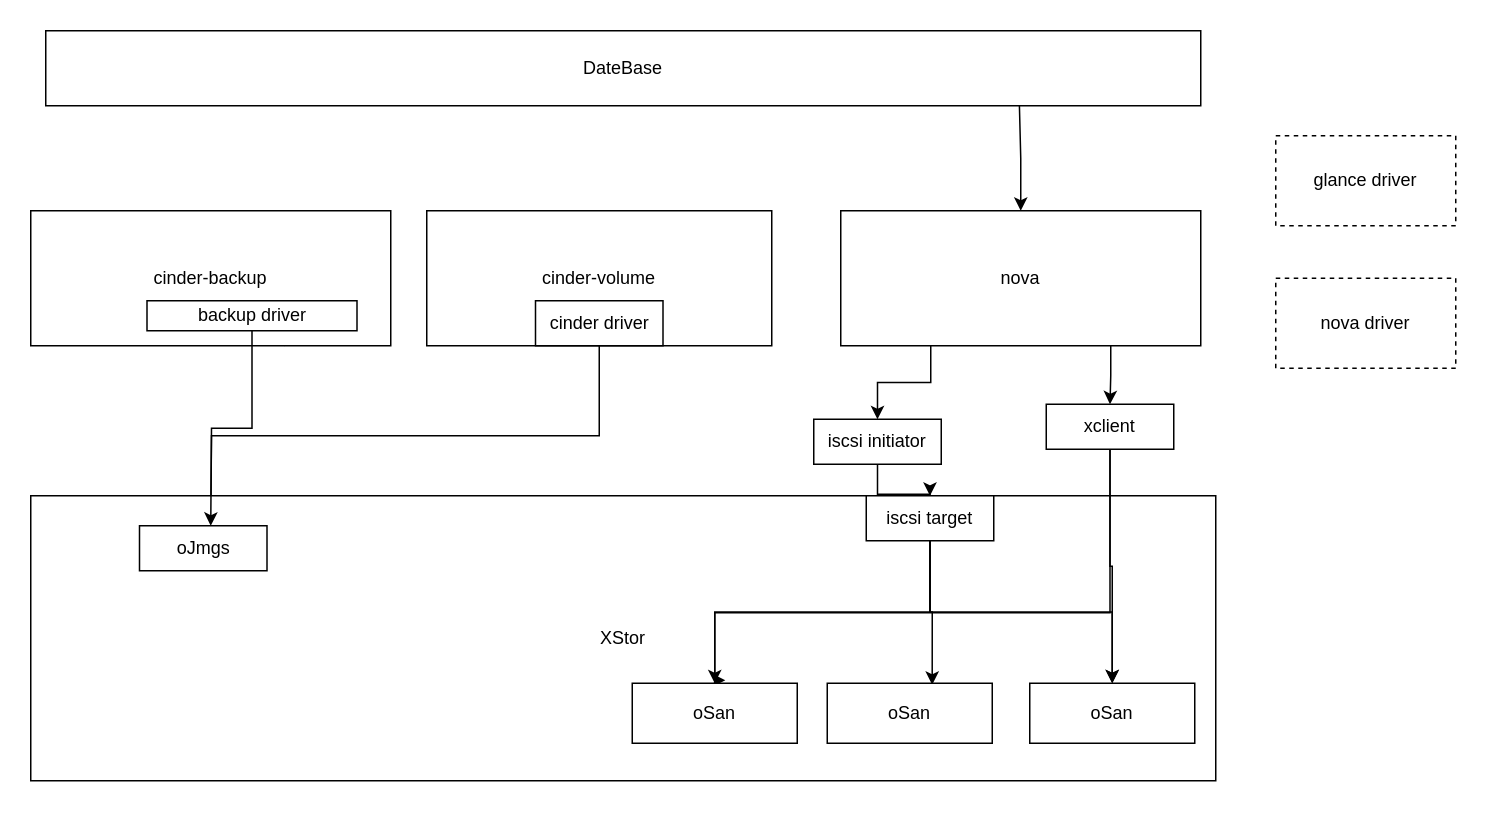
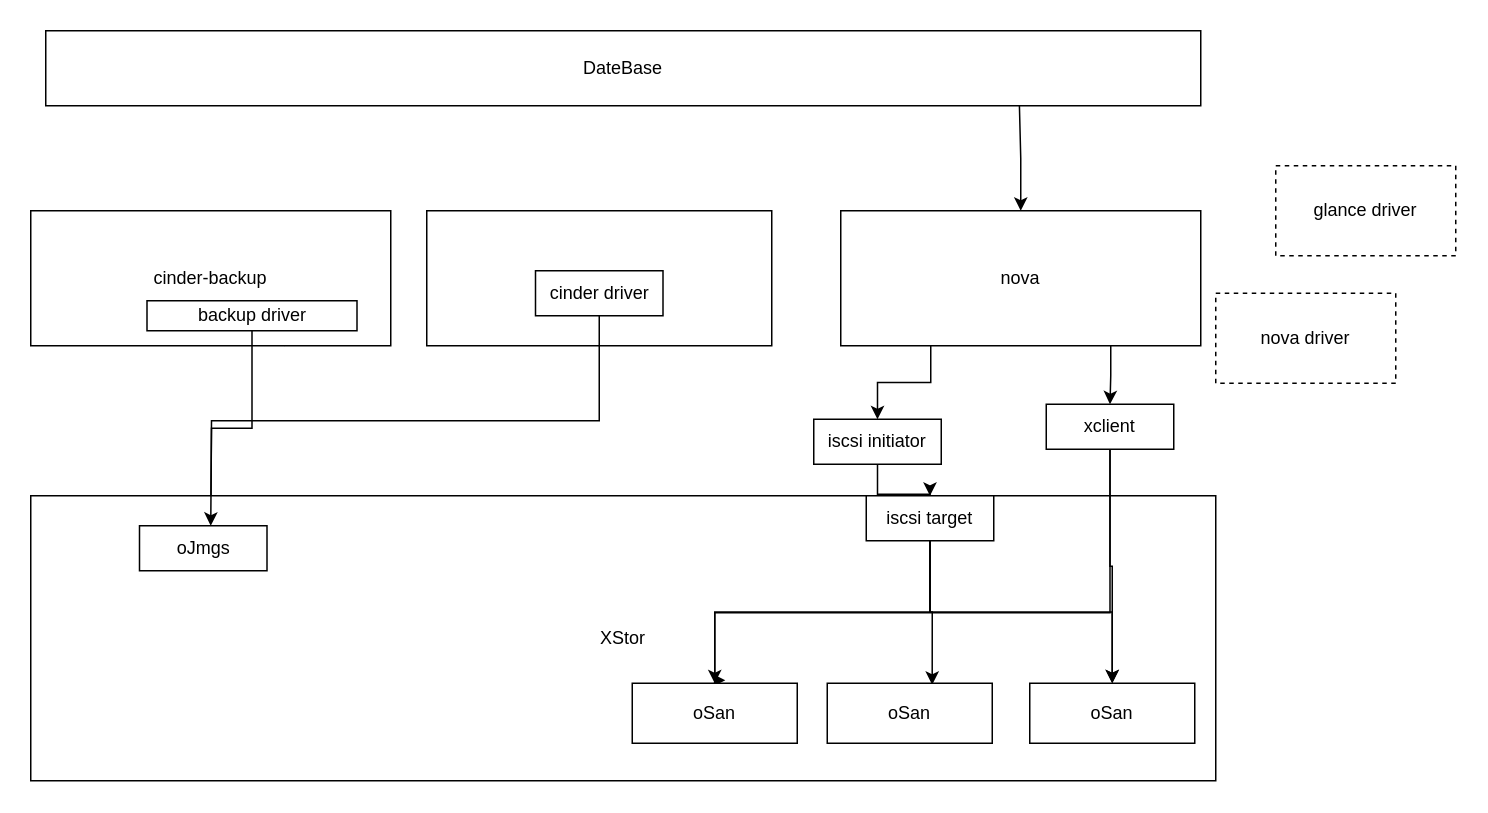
node "glance driver": moved (1366, 181) -> (1366, 211)
node "cinder driver": moved (599, 323) -> (599, 293)
node "nova driver": moved (1366, 323) -> (1306, 338)
